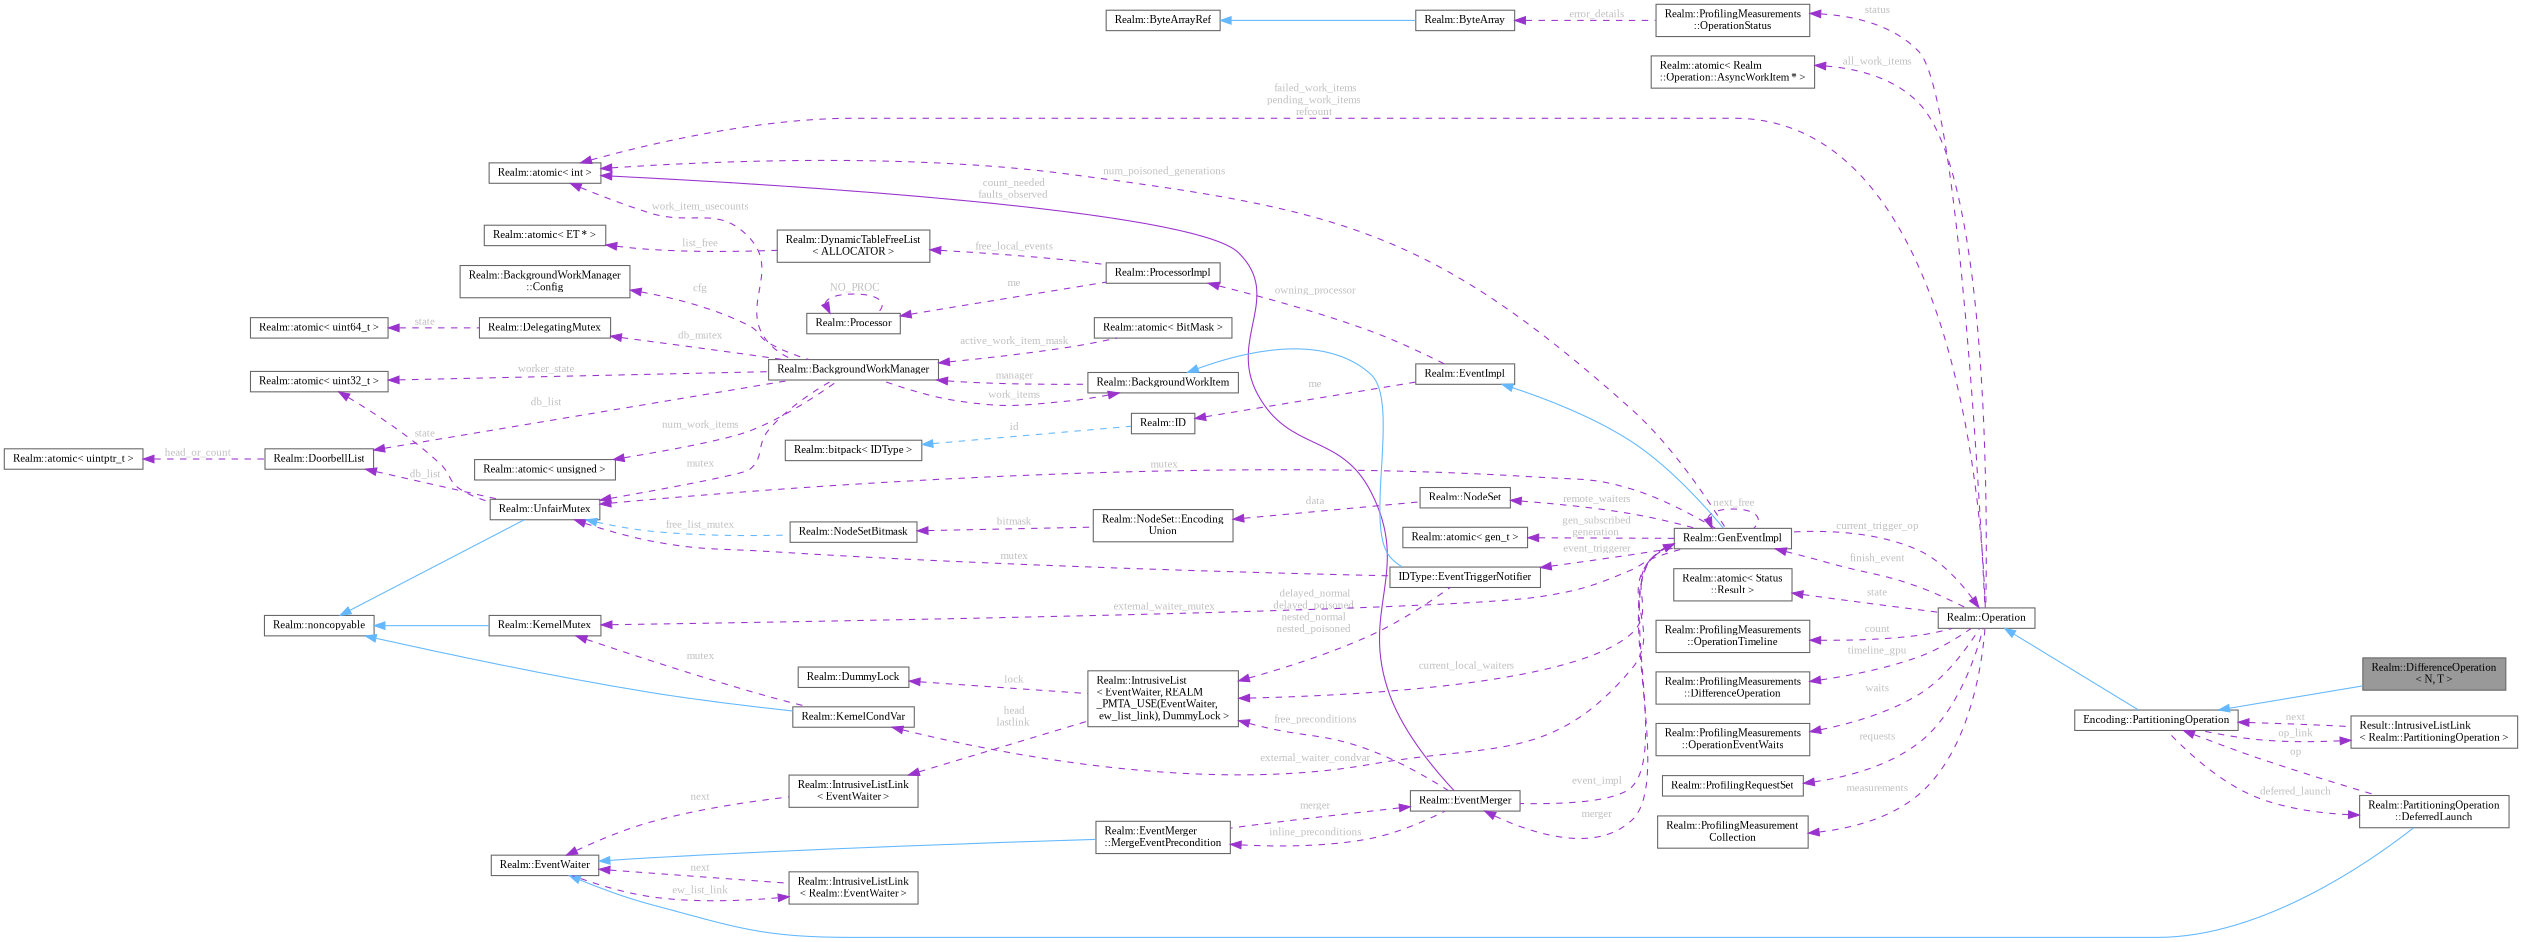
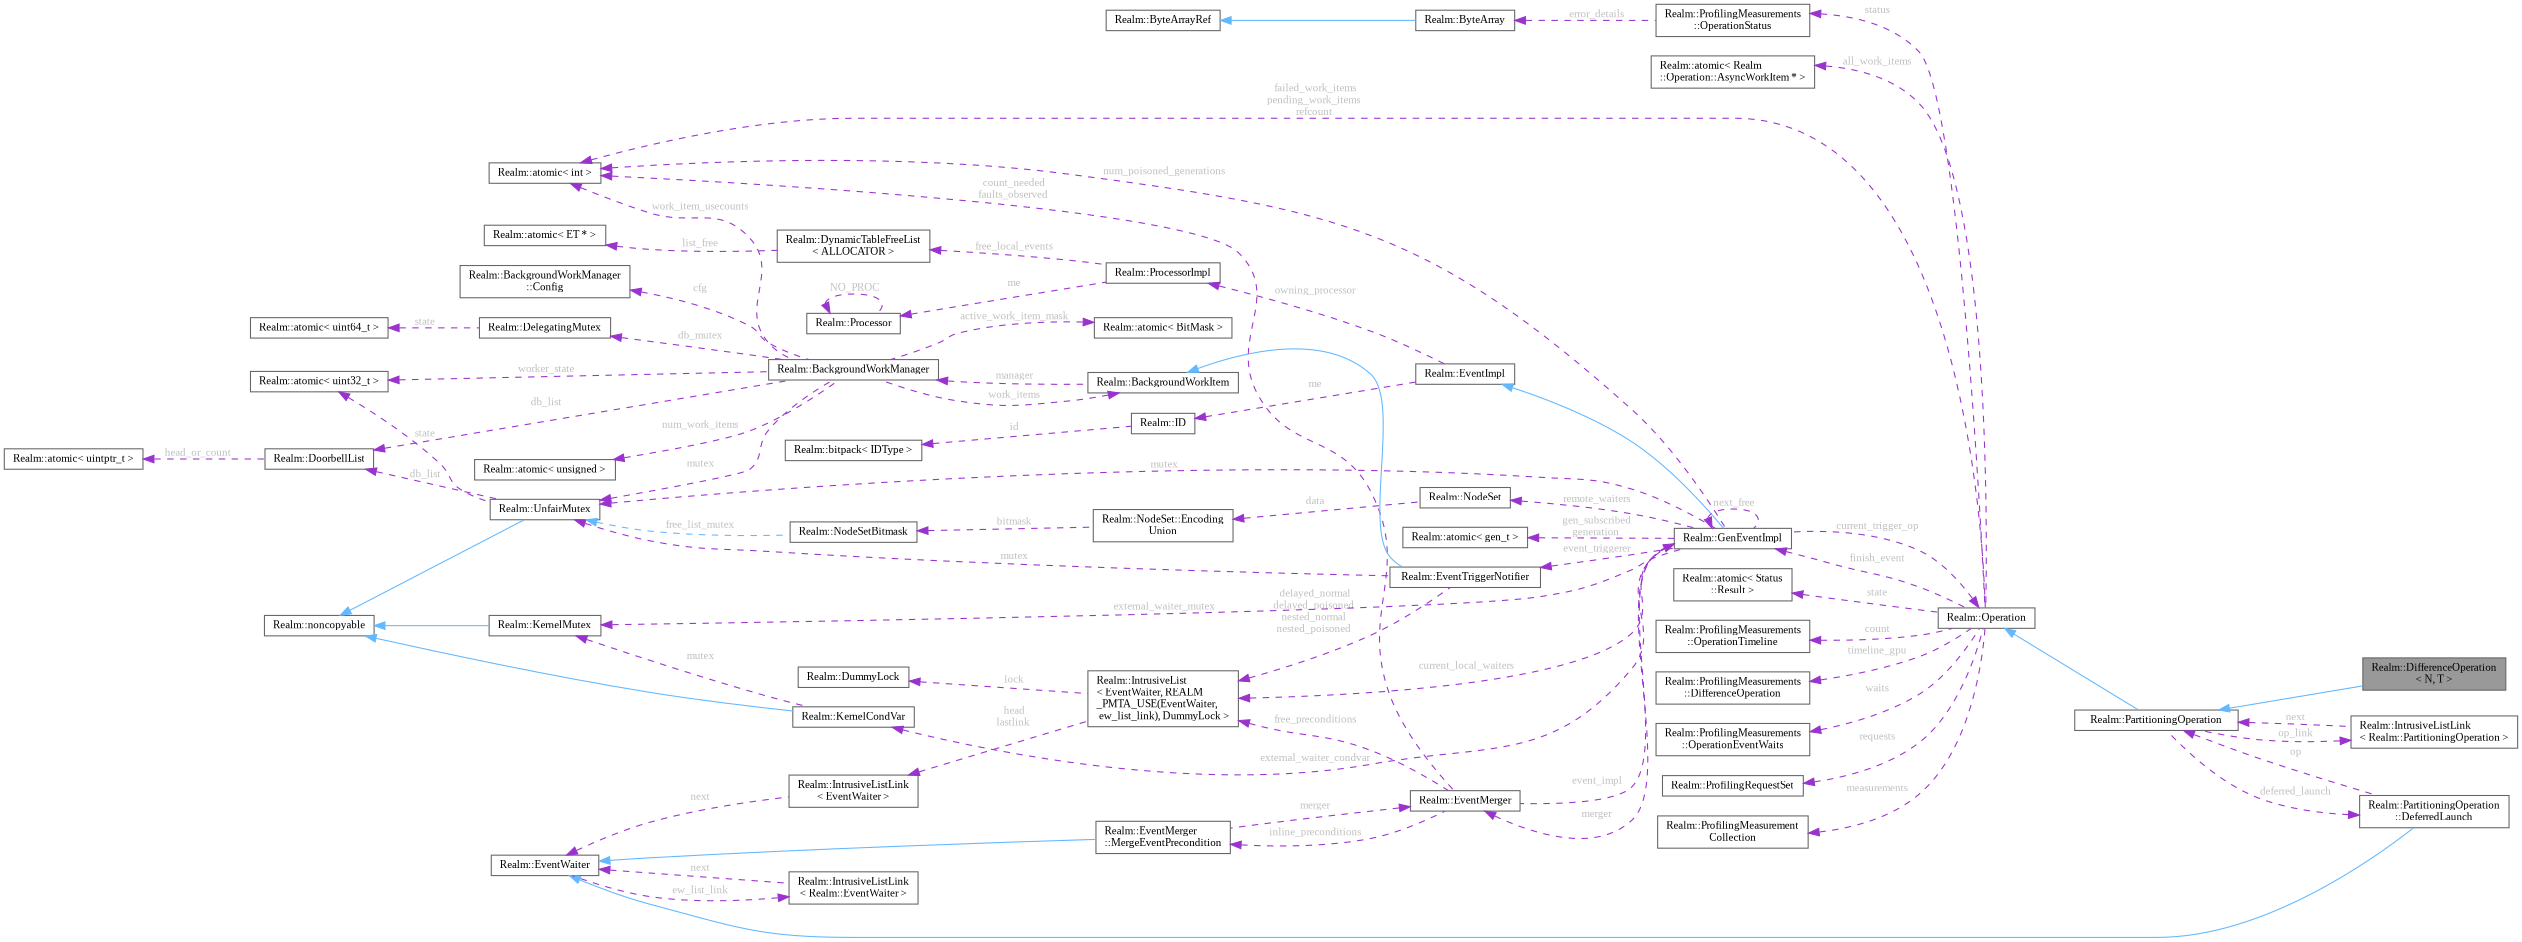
edge "Realm::EventMerger" -> "Realm::atomic< int >": style solid -> dashed
edge "Realm::atomic< BitMask >" -> "Realm::BackgroundWorkManager": reversed
edge "Realm::ID" -> "Realm::bitpack< IDType >": color steelblue1 -> darkorchid3
node "IDType::EventTriggerNotifier": label "IDType::EventTriggerNotifier" -> "Realm::EventTriggerNotifier"
node "Encoding::PartitioningOperation": label "Encoding::PartitioningOperation" -> "Realm::PartitioningOperation"
node "Result::IntrusiveListLink < Realm::PartitioningOperation >": label "Result::IntrusiveListLink < Realm::PartitioningOperation >" -> "Realm::IntrusiveListLink < Realm::PartitioningOperation >"
